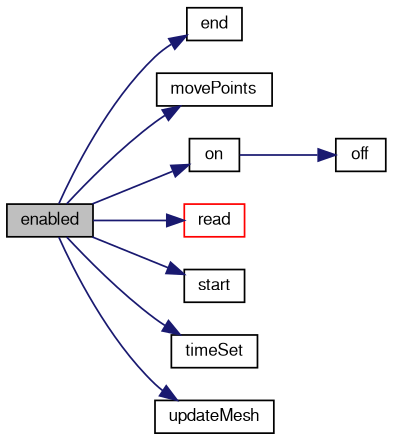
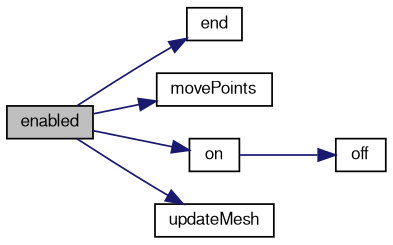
node "read": removed
node "start": removed
node "timeSet": removed
